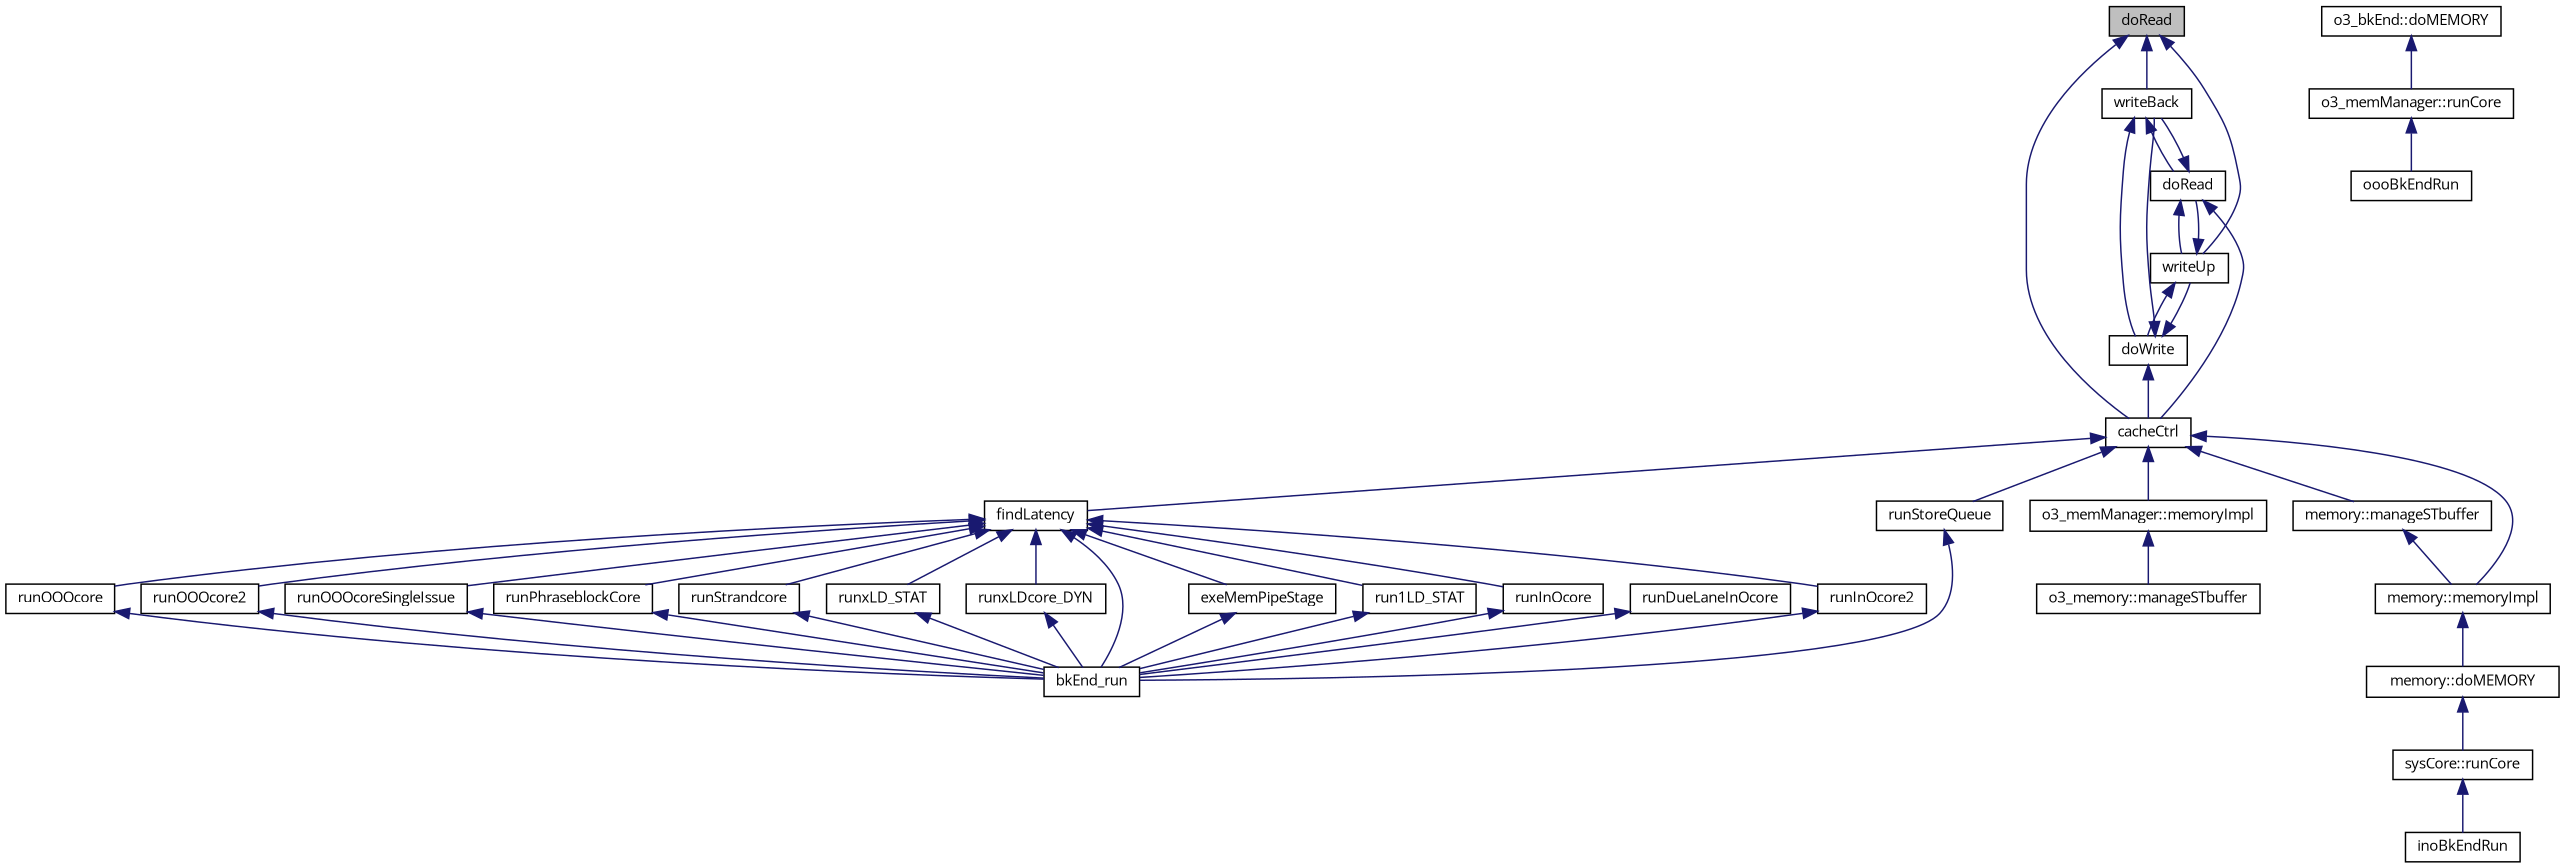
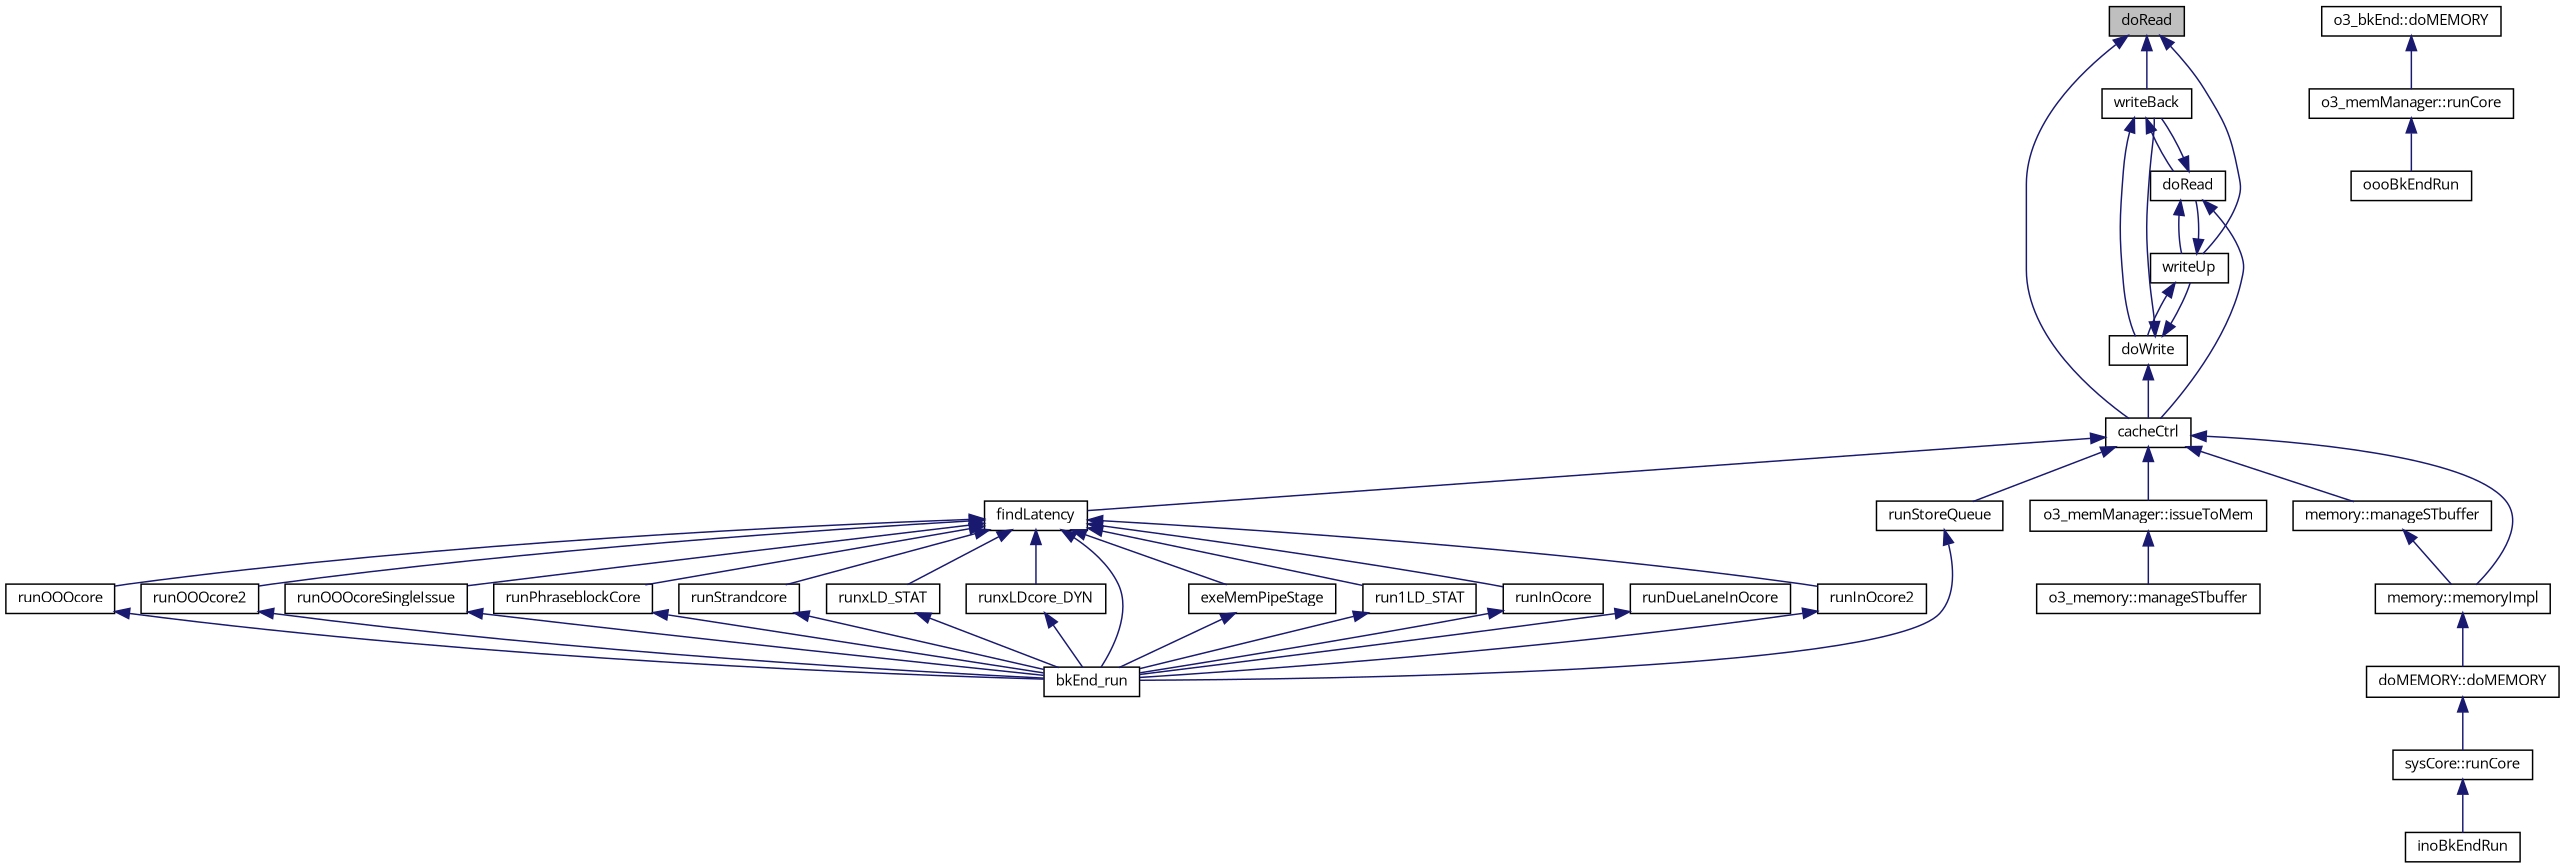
node "o3_memManager::memoryImpl": label "o3_memManager::memoryImpl" -> "o3_memManager::issueToMem"
node "memory::doMEMORY": label "memory::doMEMORY" -> "doMEMORY::doMEMORY"
